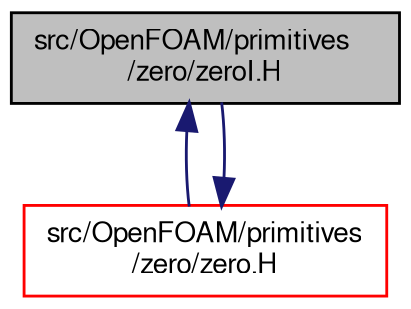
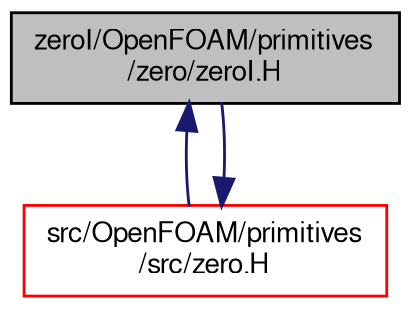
node "src/OpenFOAM/primitives /zero/zeroI.H": label "src/OpenFOAM/primitives /zero/zeroI.H" -> "zeroI/OpenFOAM/primitives /zero/zeroI.H"
node "src/OpenFOAM/primitives /zero/zero.H": label "src/OpenFOAM/primitives /zero/zero.H" -> "src/OpenFOAM/primitives /src/zero.H"
